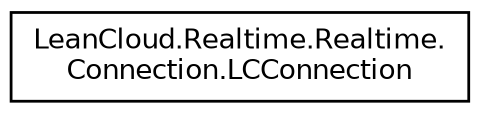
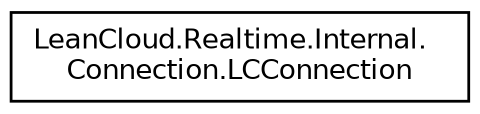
node "LeanCloud.Realtime.Realtime. Connection.LCConnection": label "LeanCloud.Realtime.Realtime. Connection.LCConnection" -> "LeanCloud.Realtime.Internal. Connection.LCConnection"
